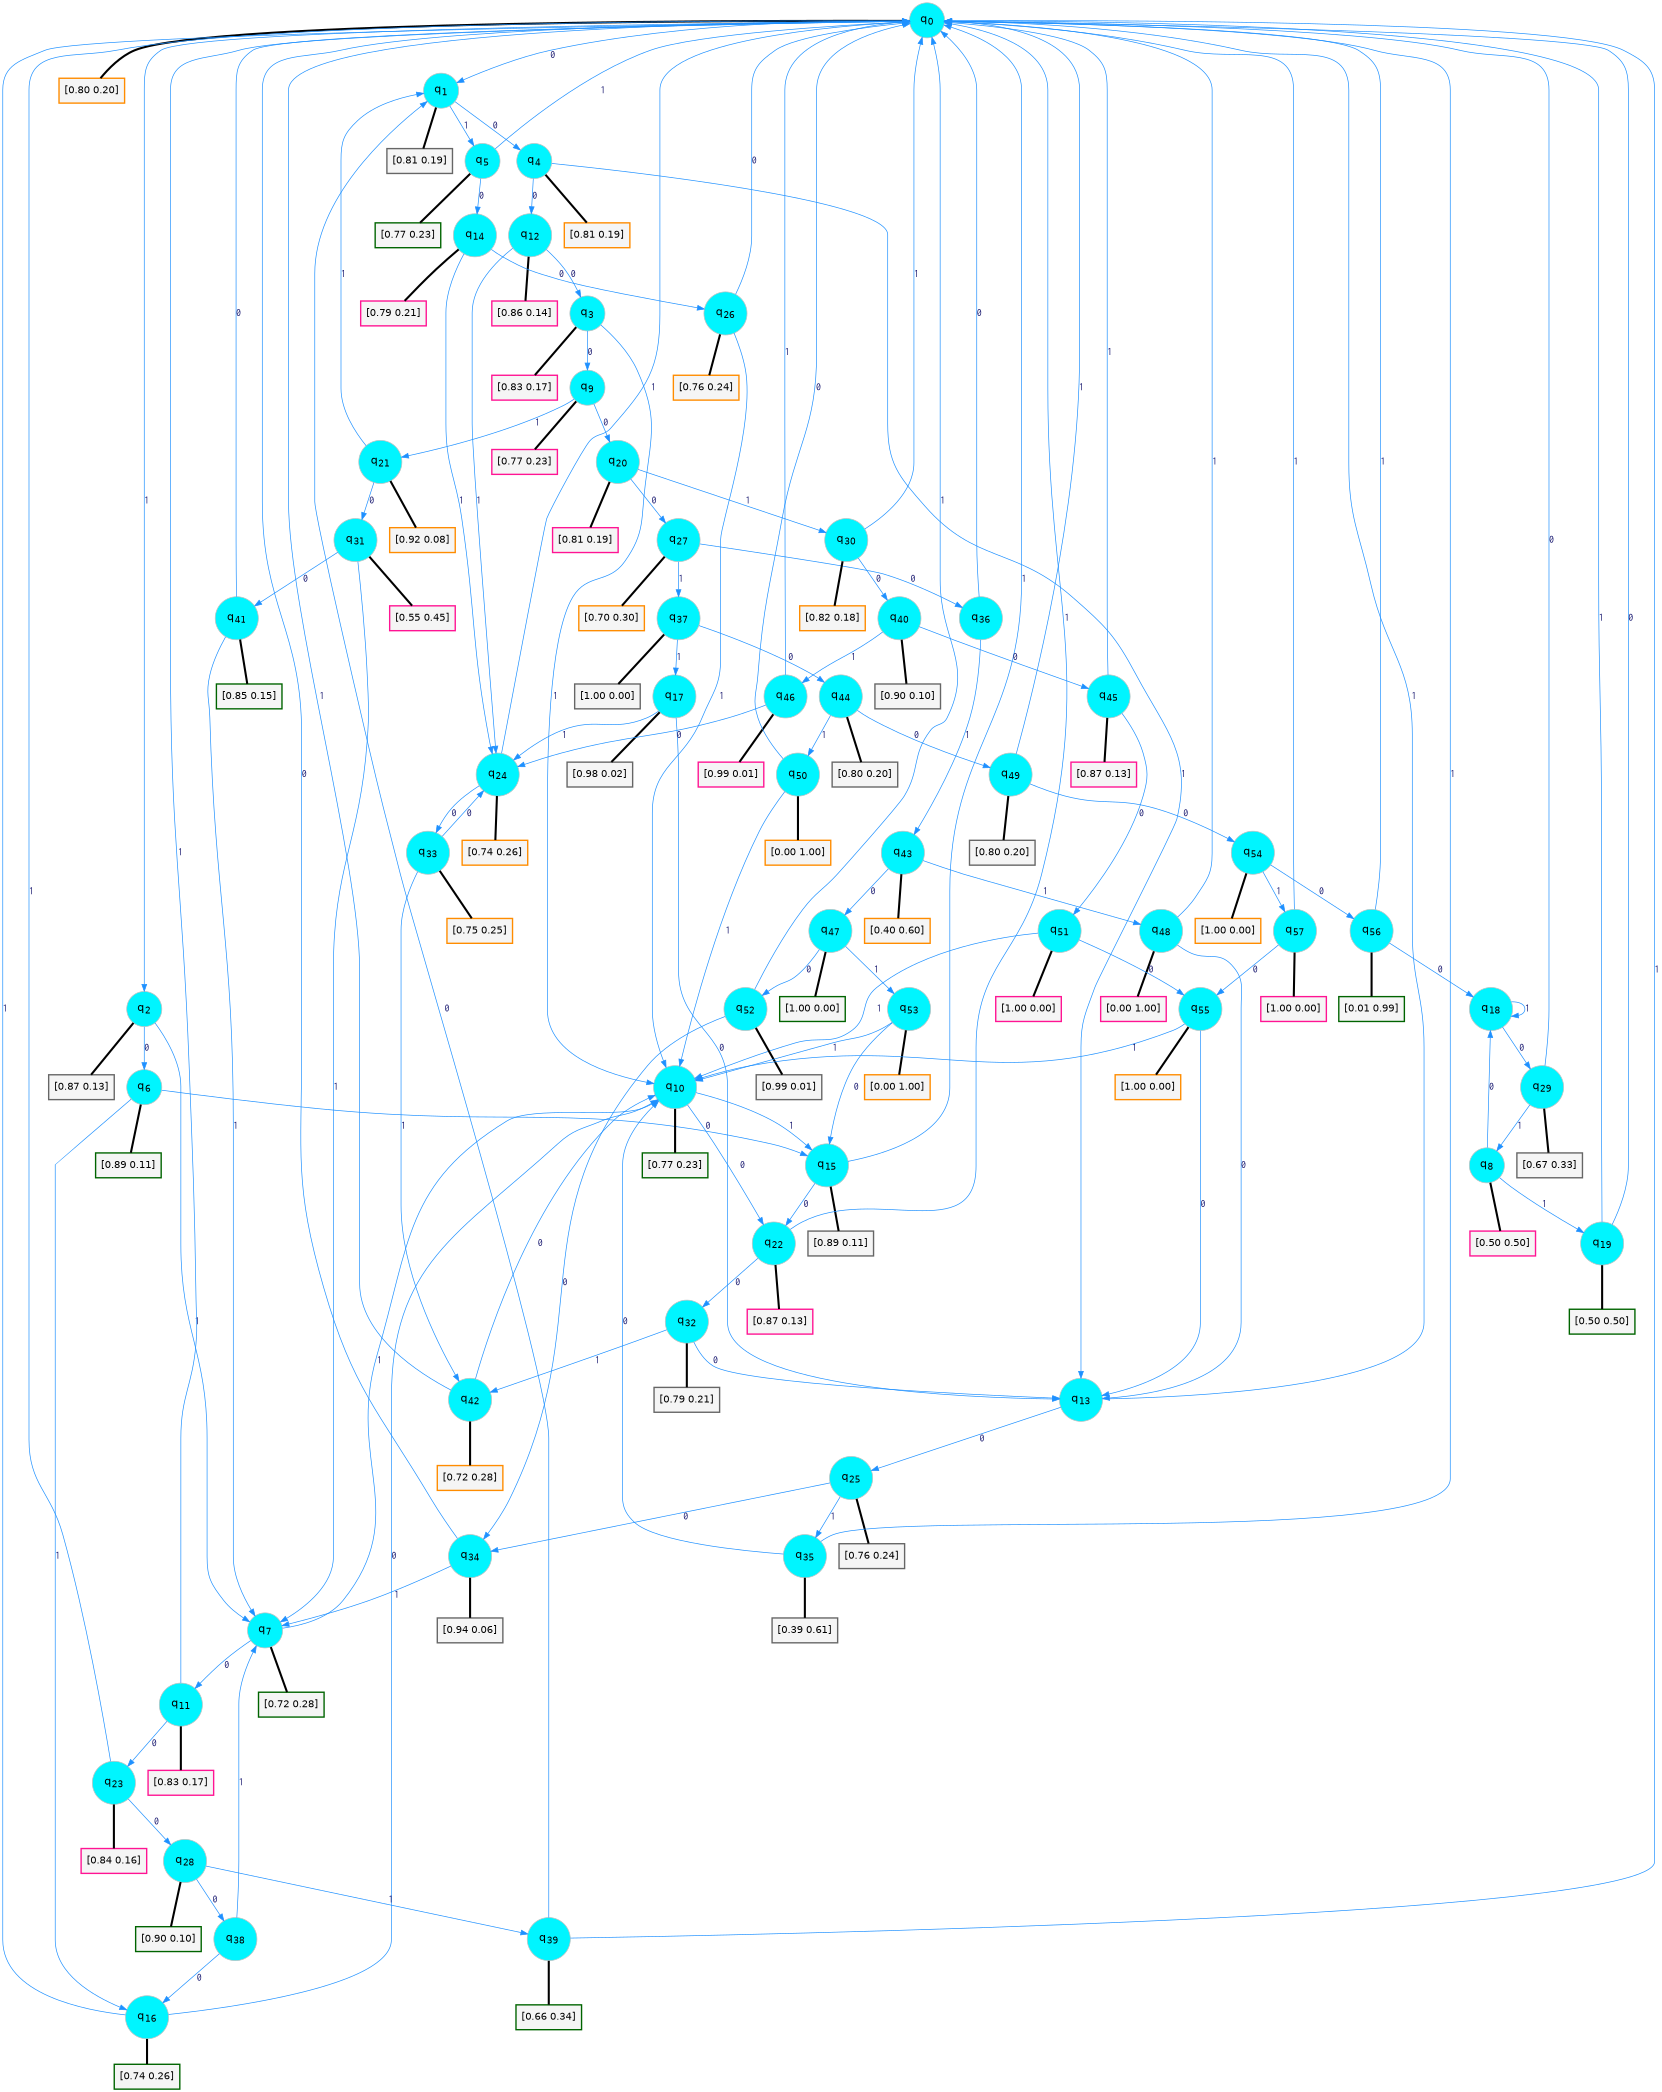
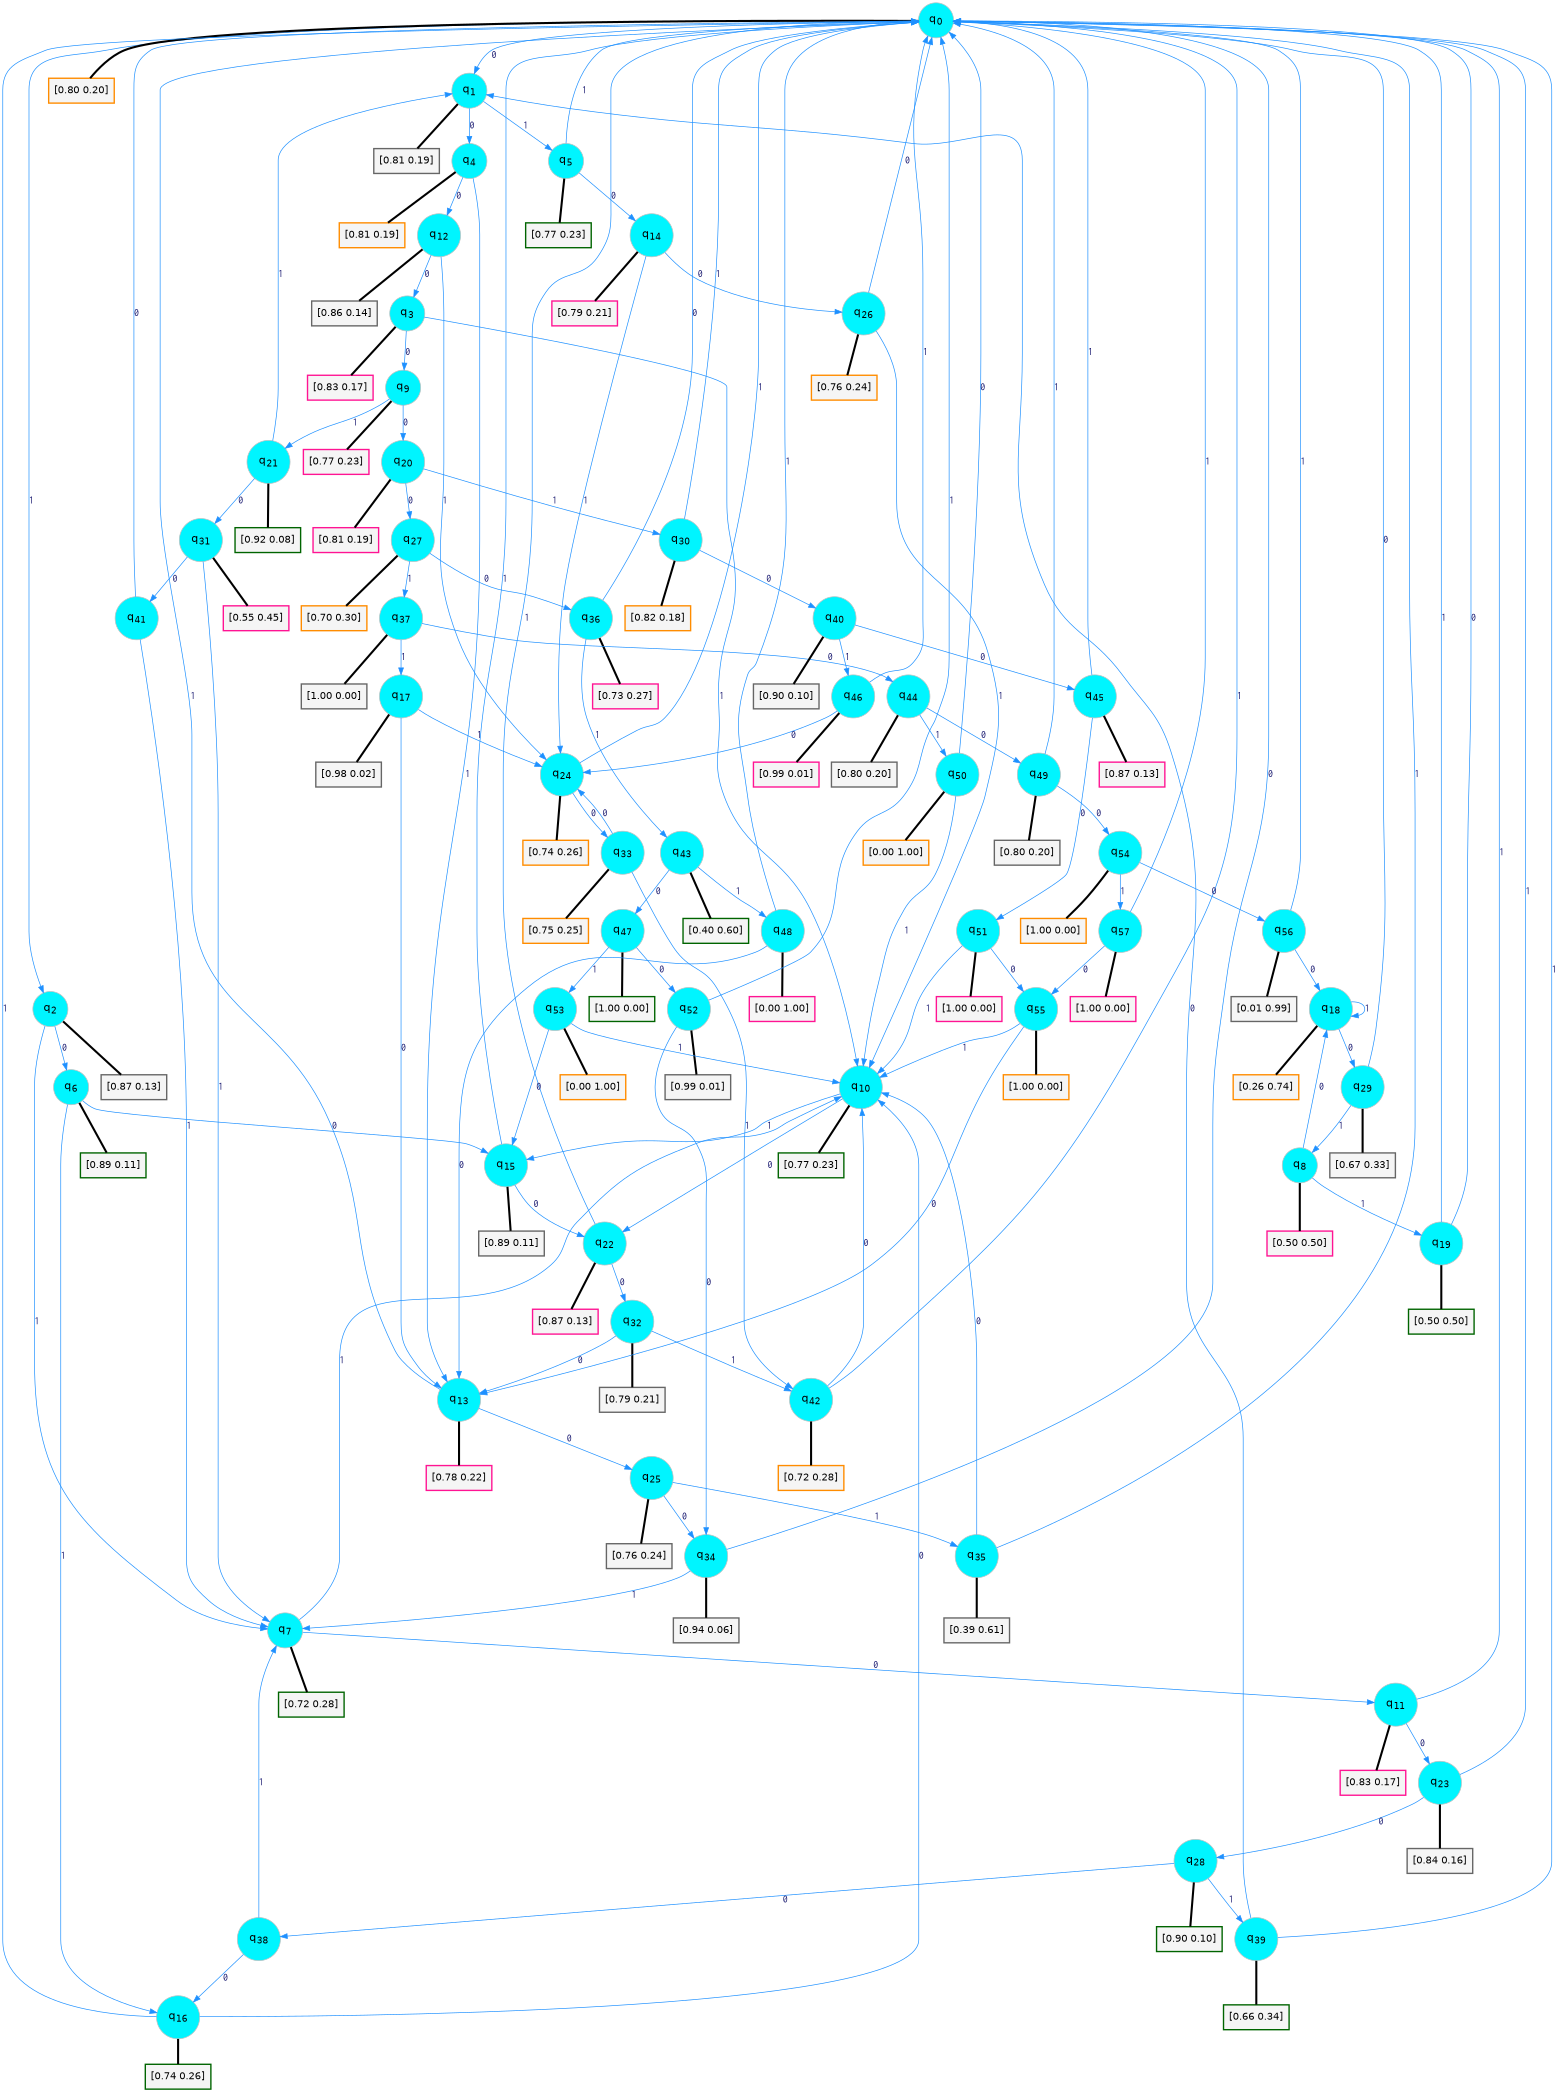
node "[0.86 0.14]": color deeppink -> gray40
node "[0.92 0.08]": color darkorange -> darkgreen
node "[0.85 0.15]": removed
node "[0.73 0.27]": added
node "[0.40 0.60]": color darkorange -> darkgreen
node "[0.01 0.99]": color darkgreen -> gray40
node "[0.26 0.74]": added
node "[0.78 0.22]": added
node "[0.84 0.16]": color deeppink -> gray40
